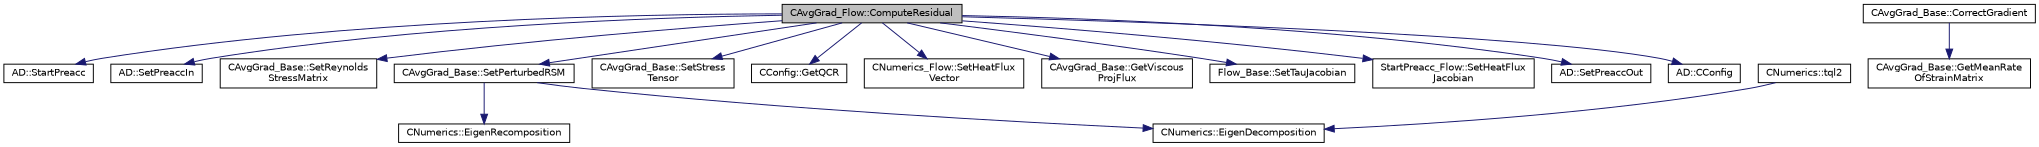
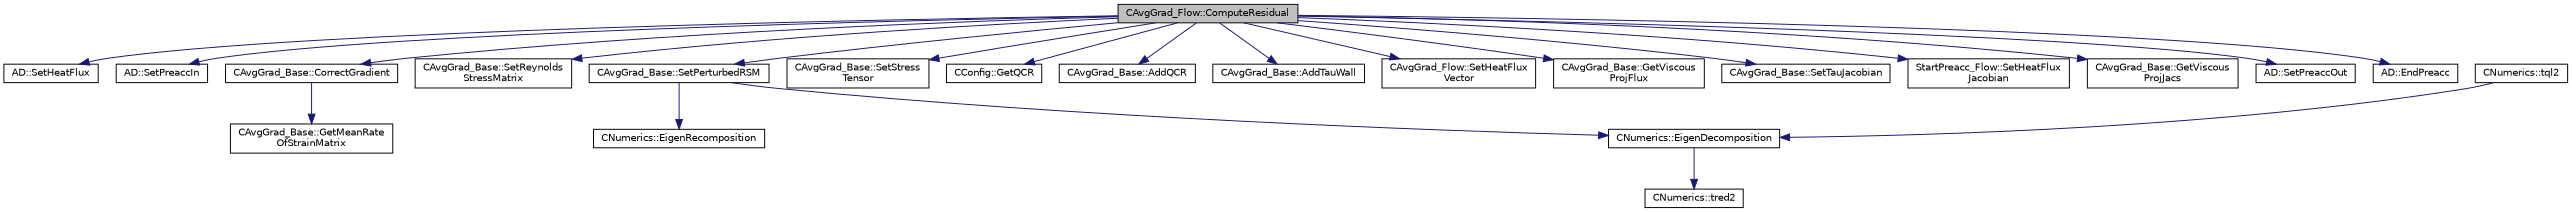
edge "CAvgGrad_Flow::ComputeResidual" -> "CAvgGrad_Base::CorrectGradient": added
node "AD::StartPreacc": label "AD::StartPreacc" -> "AD::SetHeatFlux"
node "CNumerics_Flow::SetHeatFlux Vector": label "CNumerics_Flow::SetHeatFlux Vector" -> "CAvgGrad_Flow::SetHeatFlux Vector"
node "CAvgGrad_Base::AddQCR": added
node "Flow_Base::SetTauJacobian": label "Flow_Base::SetTauJacobian" -> "CAvgGrad_Base::SetTauJacobian"
node "CAvgGrad_Base::AddTauWall": added
node "AD::CConfig": label "AD::CConfig" -> "AD::EndPreacc"
node "CAvgGrad_Base::GetViscous ProjJacs": added
node "CNumerics::tred2": added
